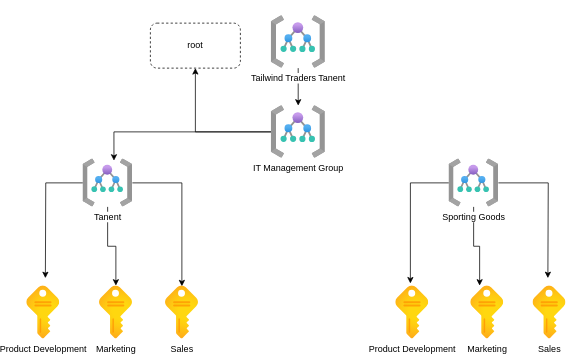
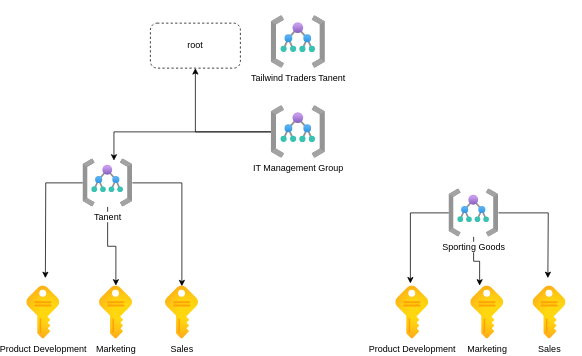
edge "Tailwind Traders Tanent" -> "IT Management Group": removed
node "Sporting Goods": moved (474, 183) -> (474, 213)
